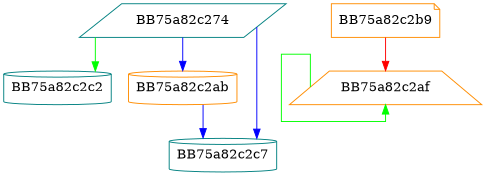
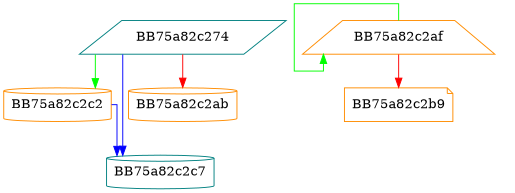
edge "BB75a82c274" -> "BB75a82c2ab": color blue -> red
edge "BB75a82c2b9" -> "BB75a82c2af": reversed
node "BB75a82c2c2": color teal -> darkorange
edge "BB75a82c2ab" -> "BB75a82c2c7": now "BB75a82c2c2" -> "BB75a82c2c7"
